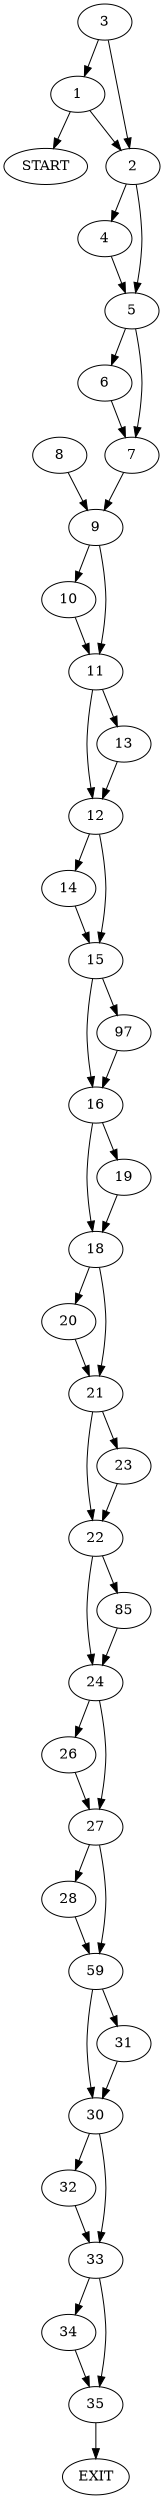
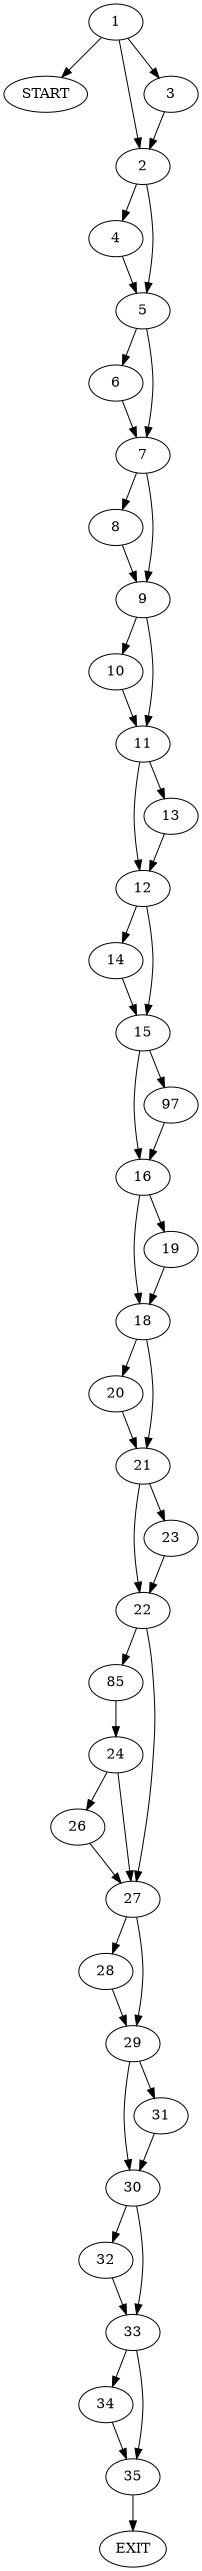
edge "3" -> "1": reversed
edge "7" -> "8": added
edge "22" -> "24": now "22" -> "27"
node "59": label "59" -> "29"
